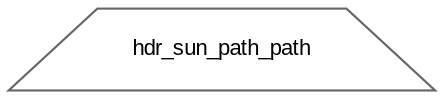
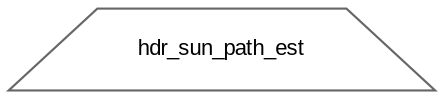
node "hdr_sun_path_path": label "hdr_sun_path_path" -> "hdr_sun_path_est"
